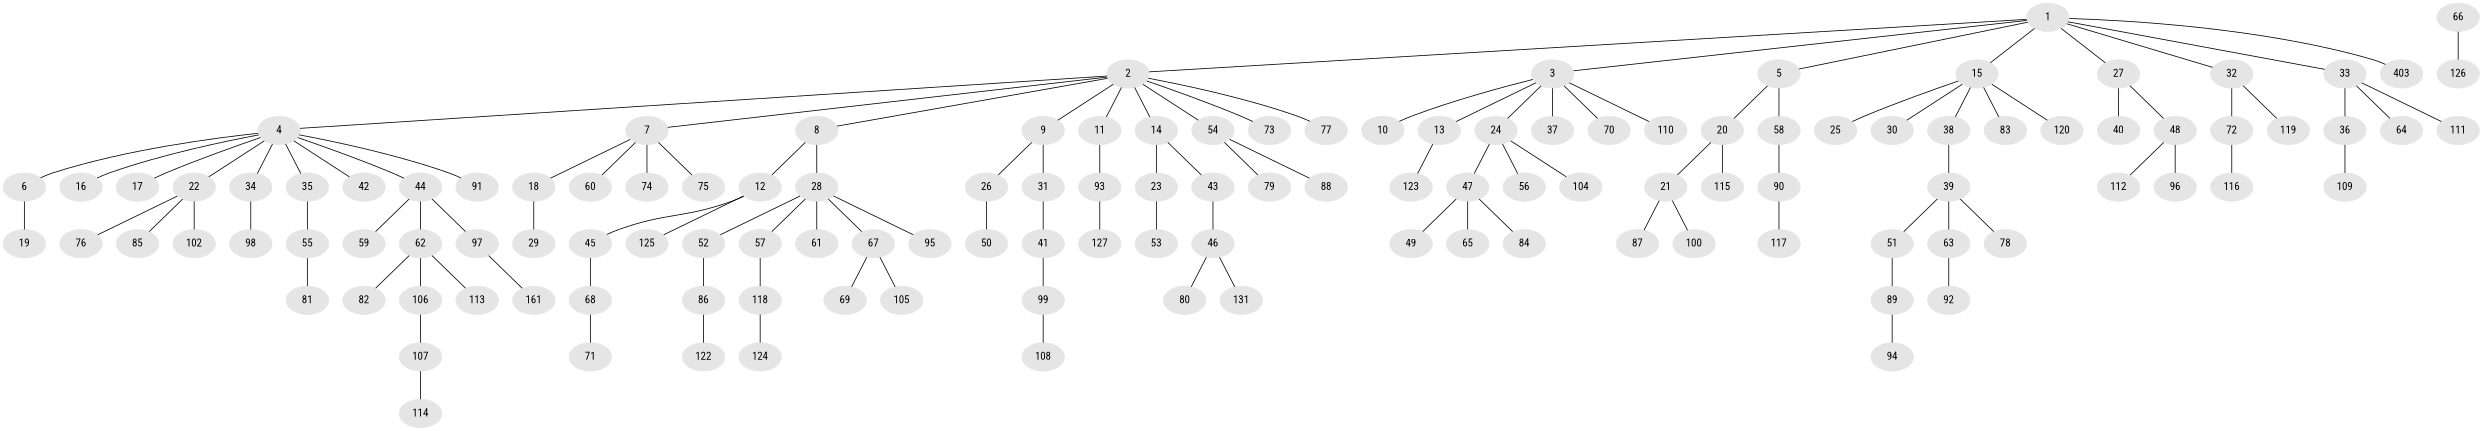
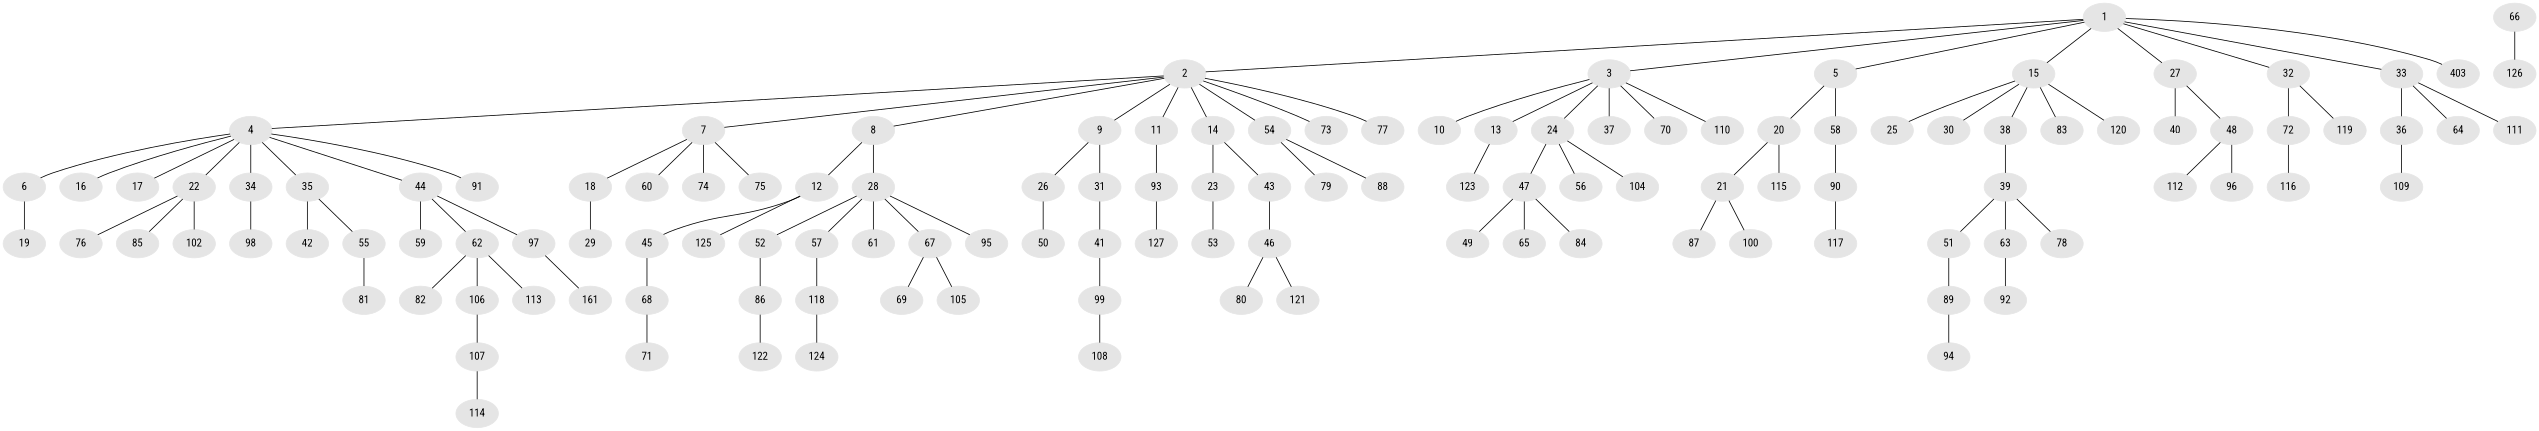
edge "4" -- "42": now "35" -- "42"
node "131": label "131" -> "121"
